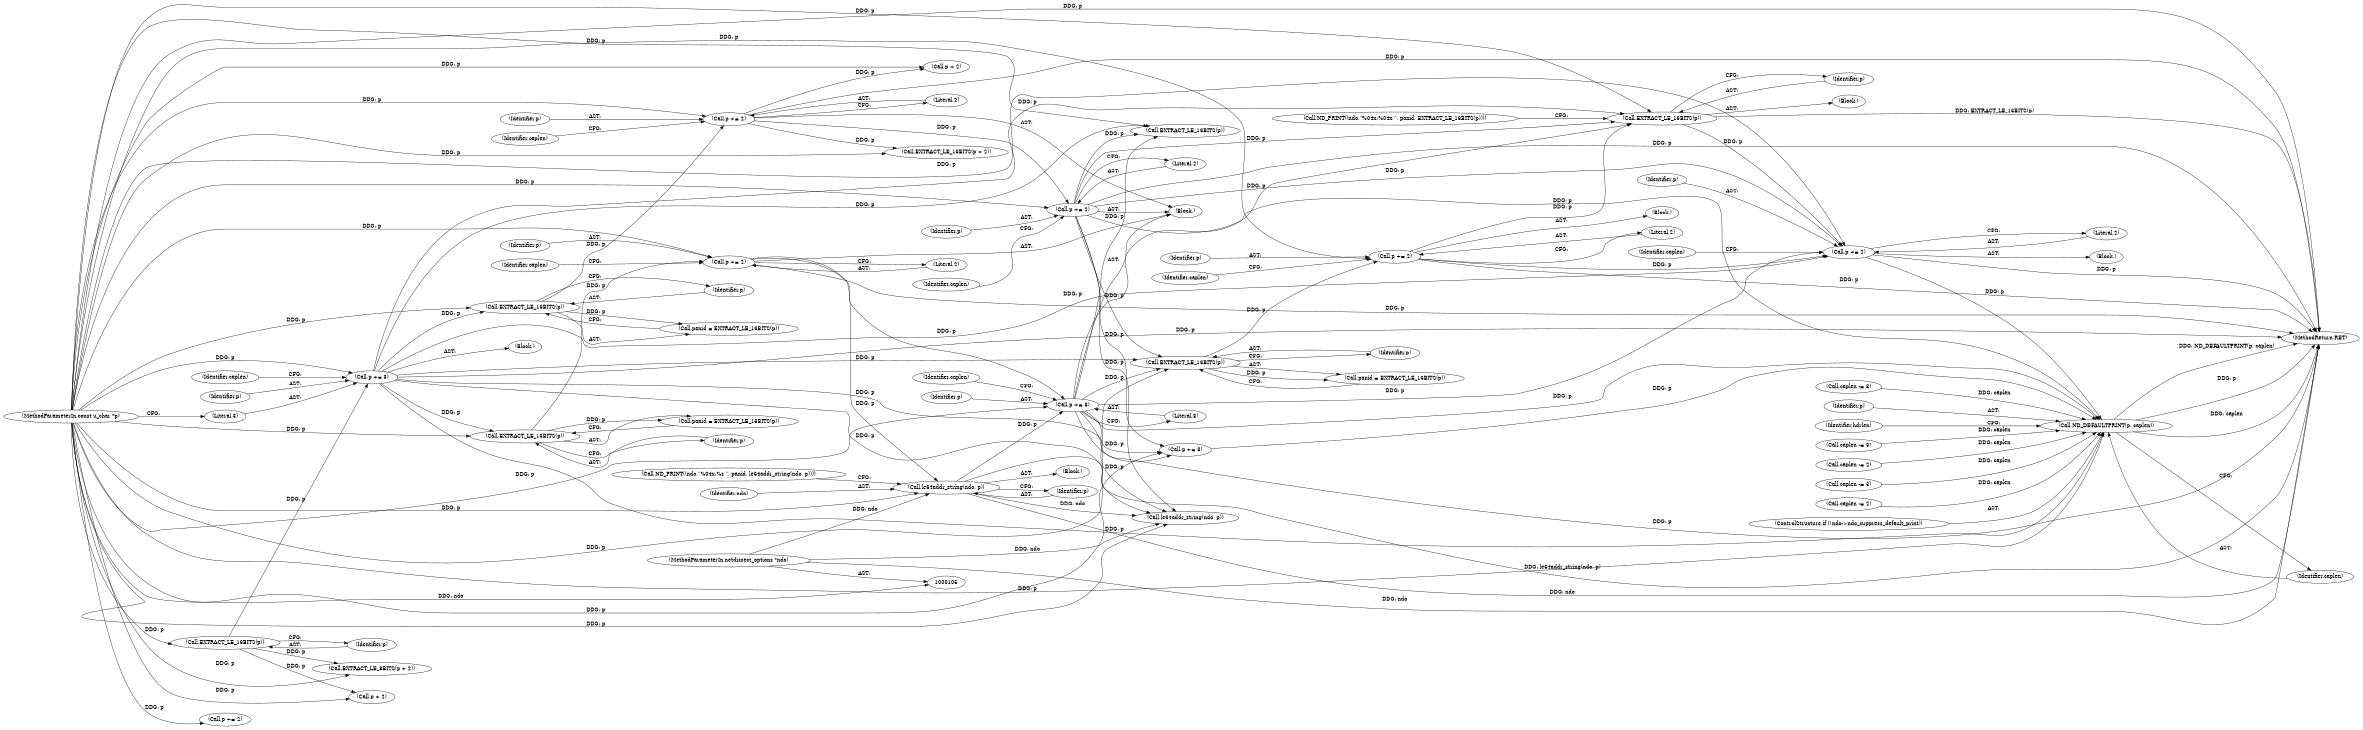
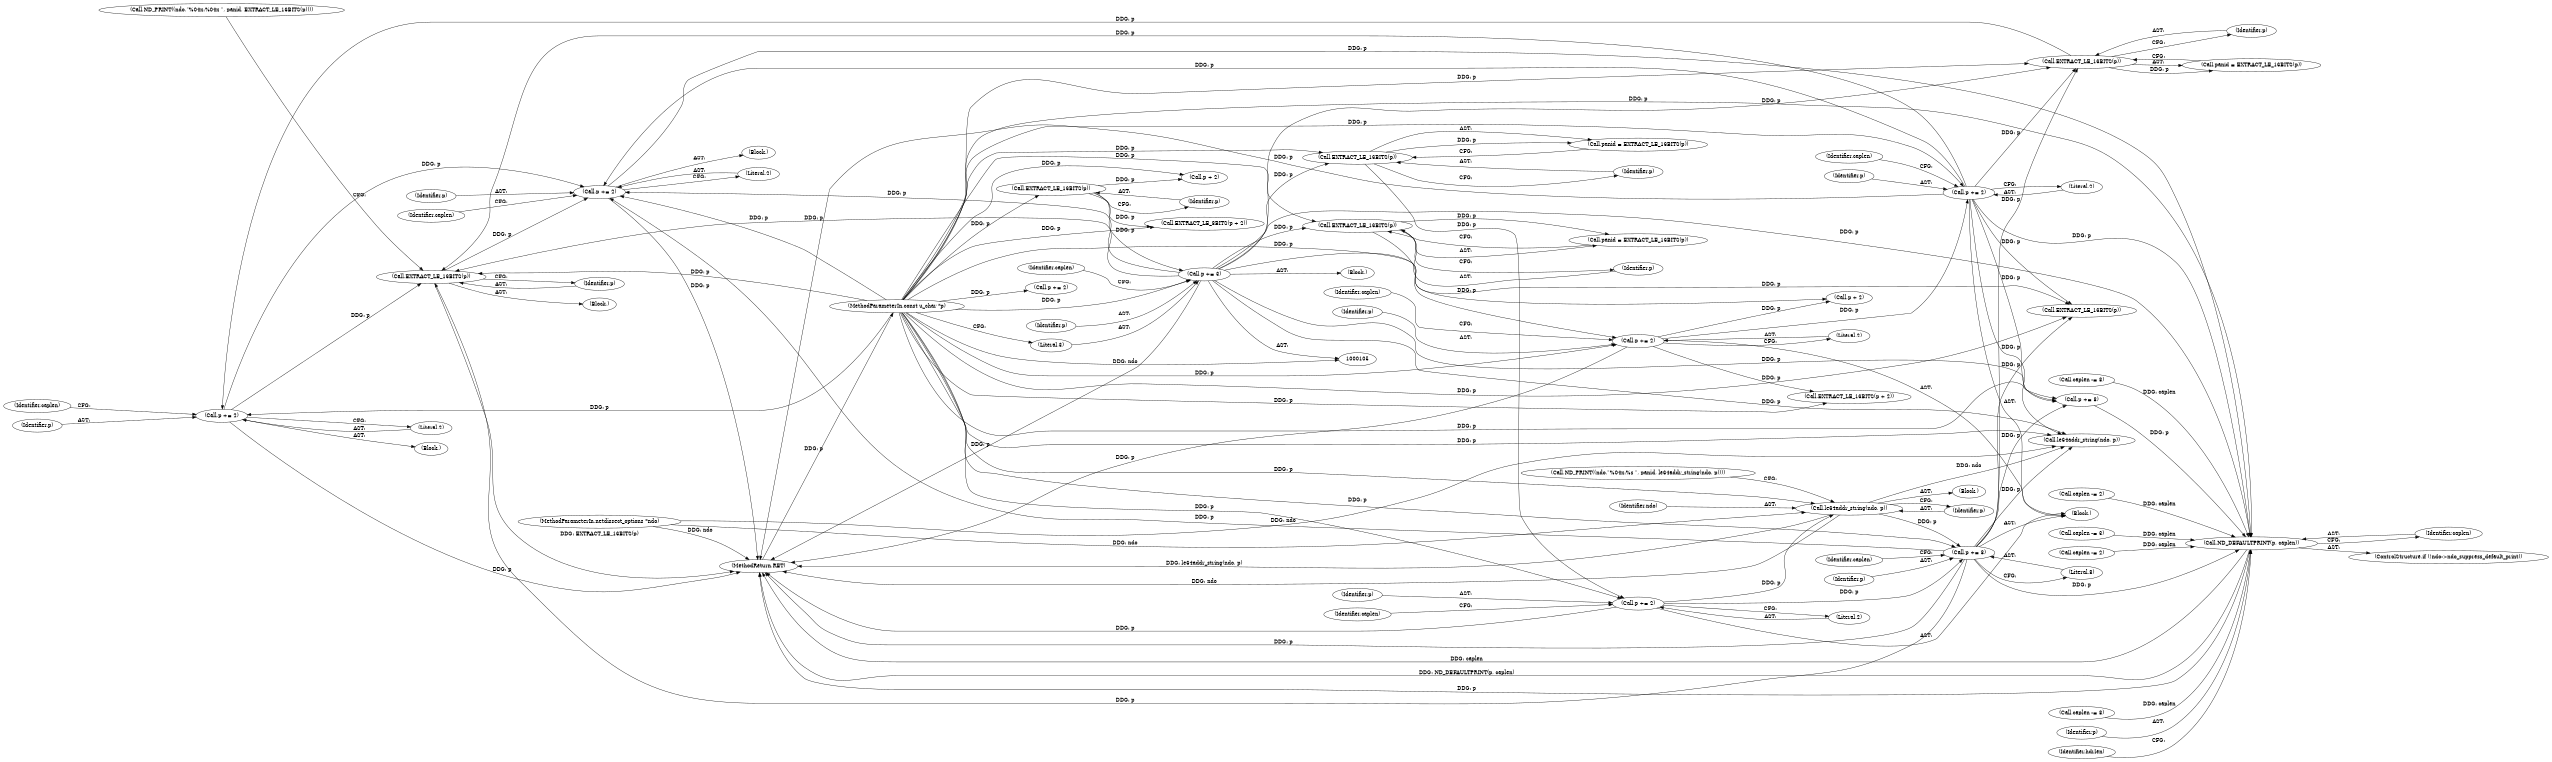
edge "(MethodParameterIn,const u_char *p)" -> "(MethodReturn,RET)": reversed
edge "(ControlStructure,if (!ndo->ndo_suppress_default_print))" -> "(Call,ND_DEFAULTPRINT(p, caplen))": reversed
edge "(MethodParameterIn,netdissect_options *ndo)" -> "1000105": now "(Call,p += 3)" -> "1000105"
